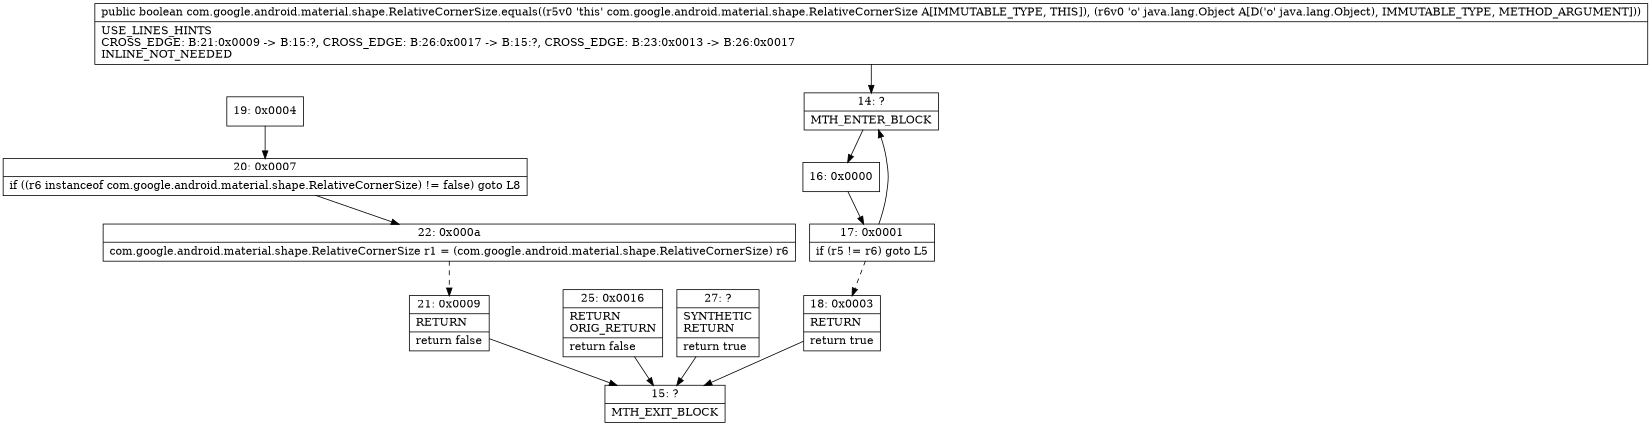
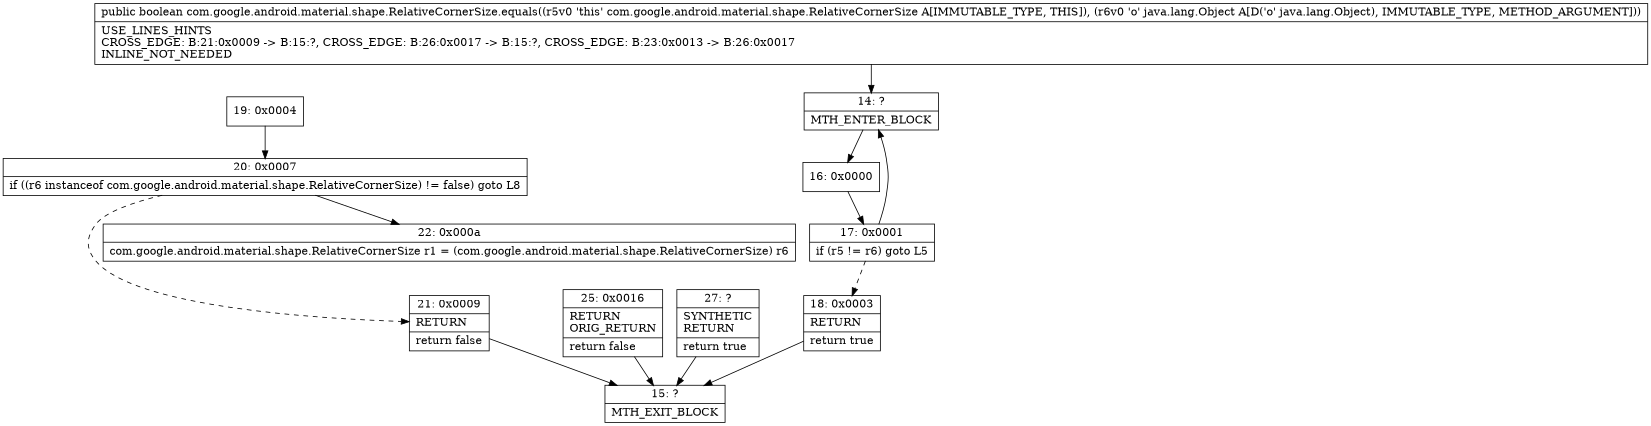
edge "22: 0x000a" -> "21: 0x0009": now "20: 0x0007" -> "21: 0x0009"
